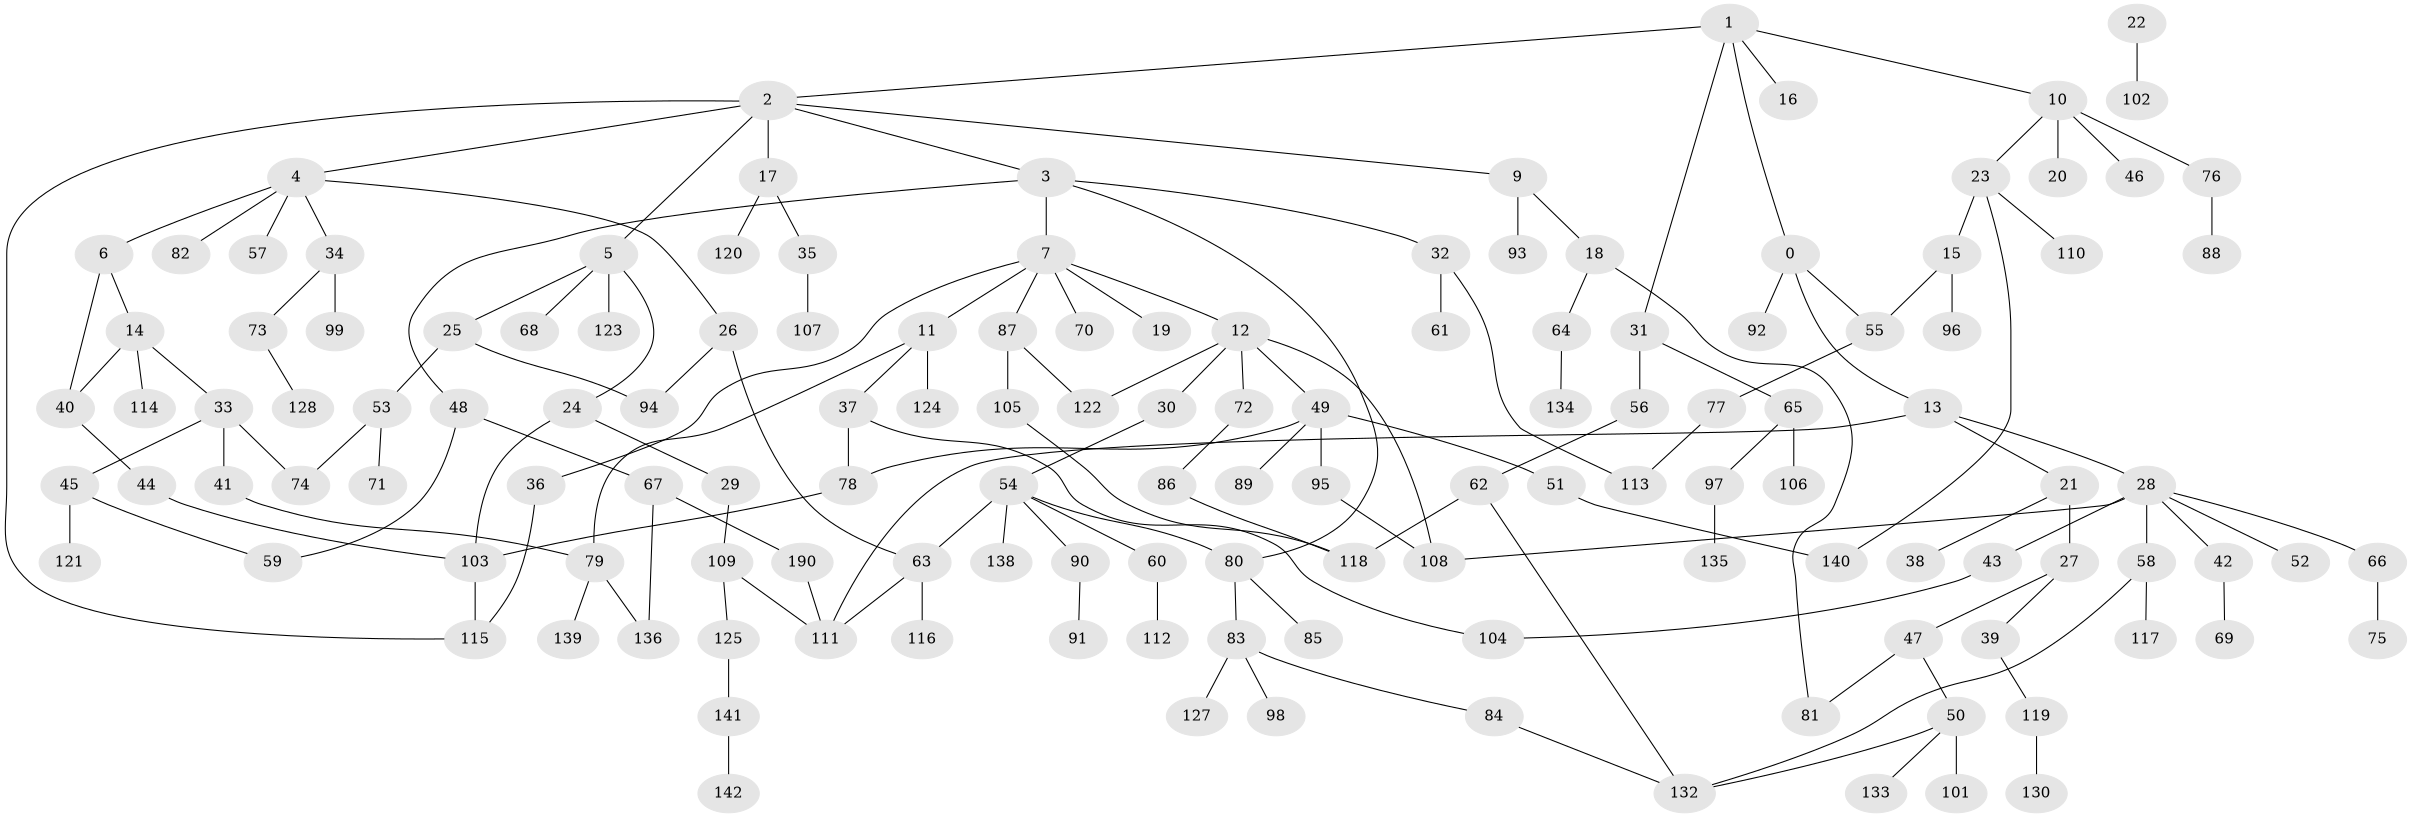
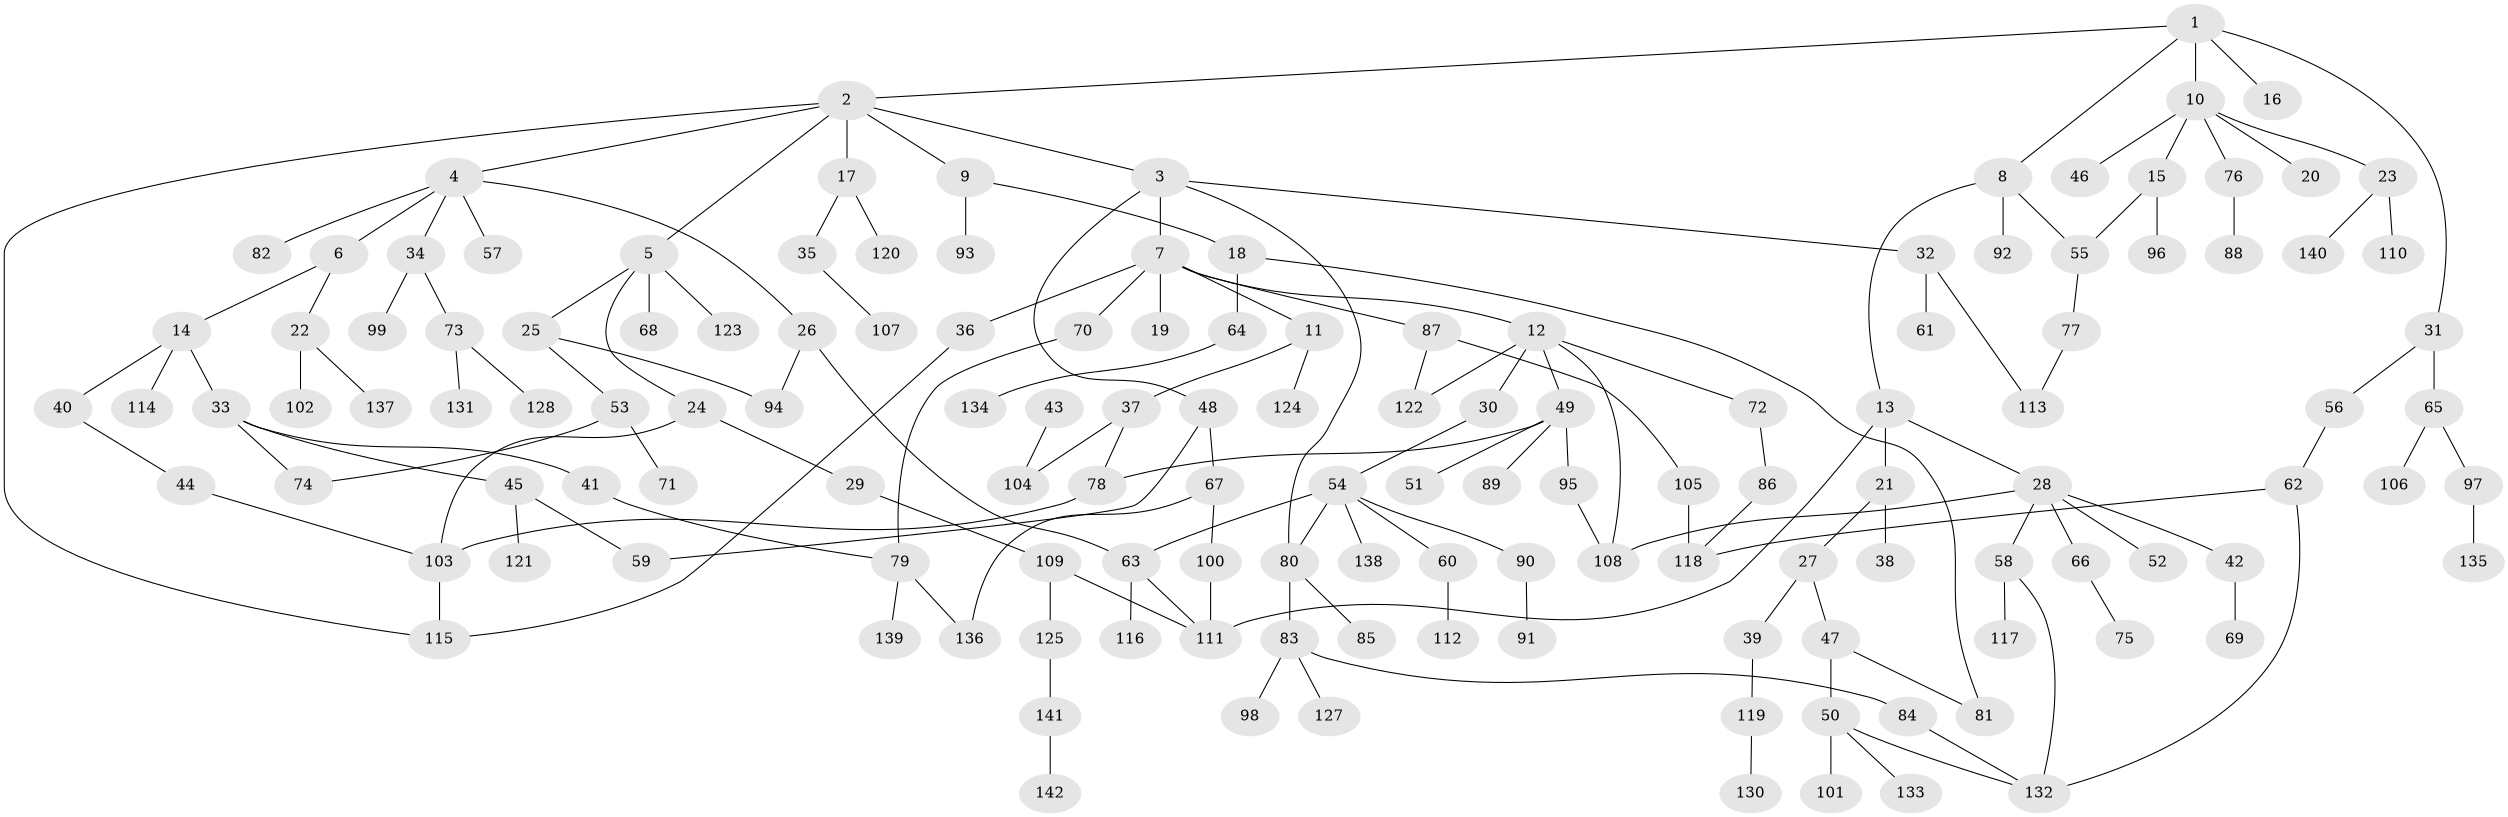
edge "23" -- "15": now "10" -- "15"
node "0": label "0" -> "8"
edge "6" -- "40": now "6" -- "22"
node "137": added
node "131": added
edge "11" -- "79": now "70" -- "79"
edge "28" -- "43": removed
edge "51" -- "140": removed
node "190": label "190" -> "100"
